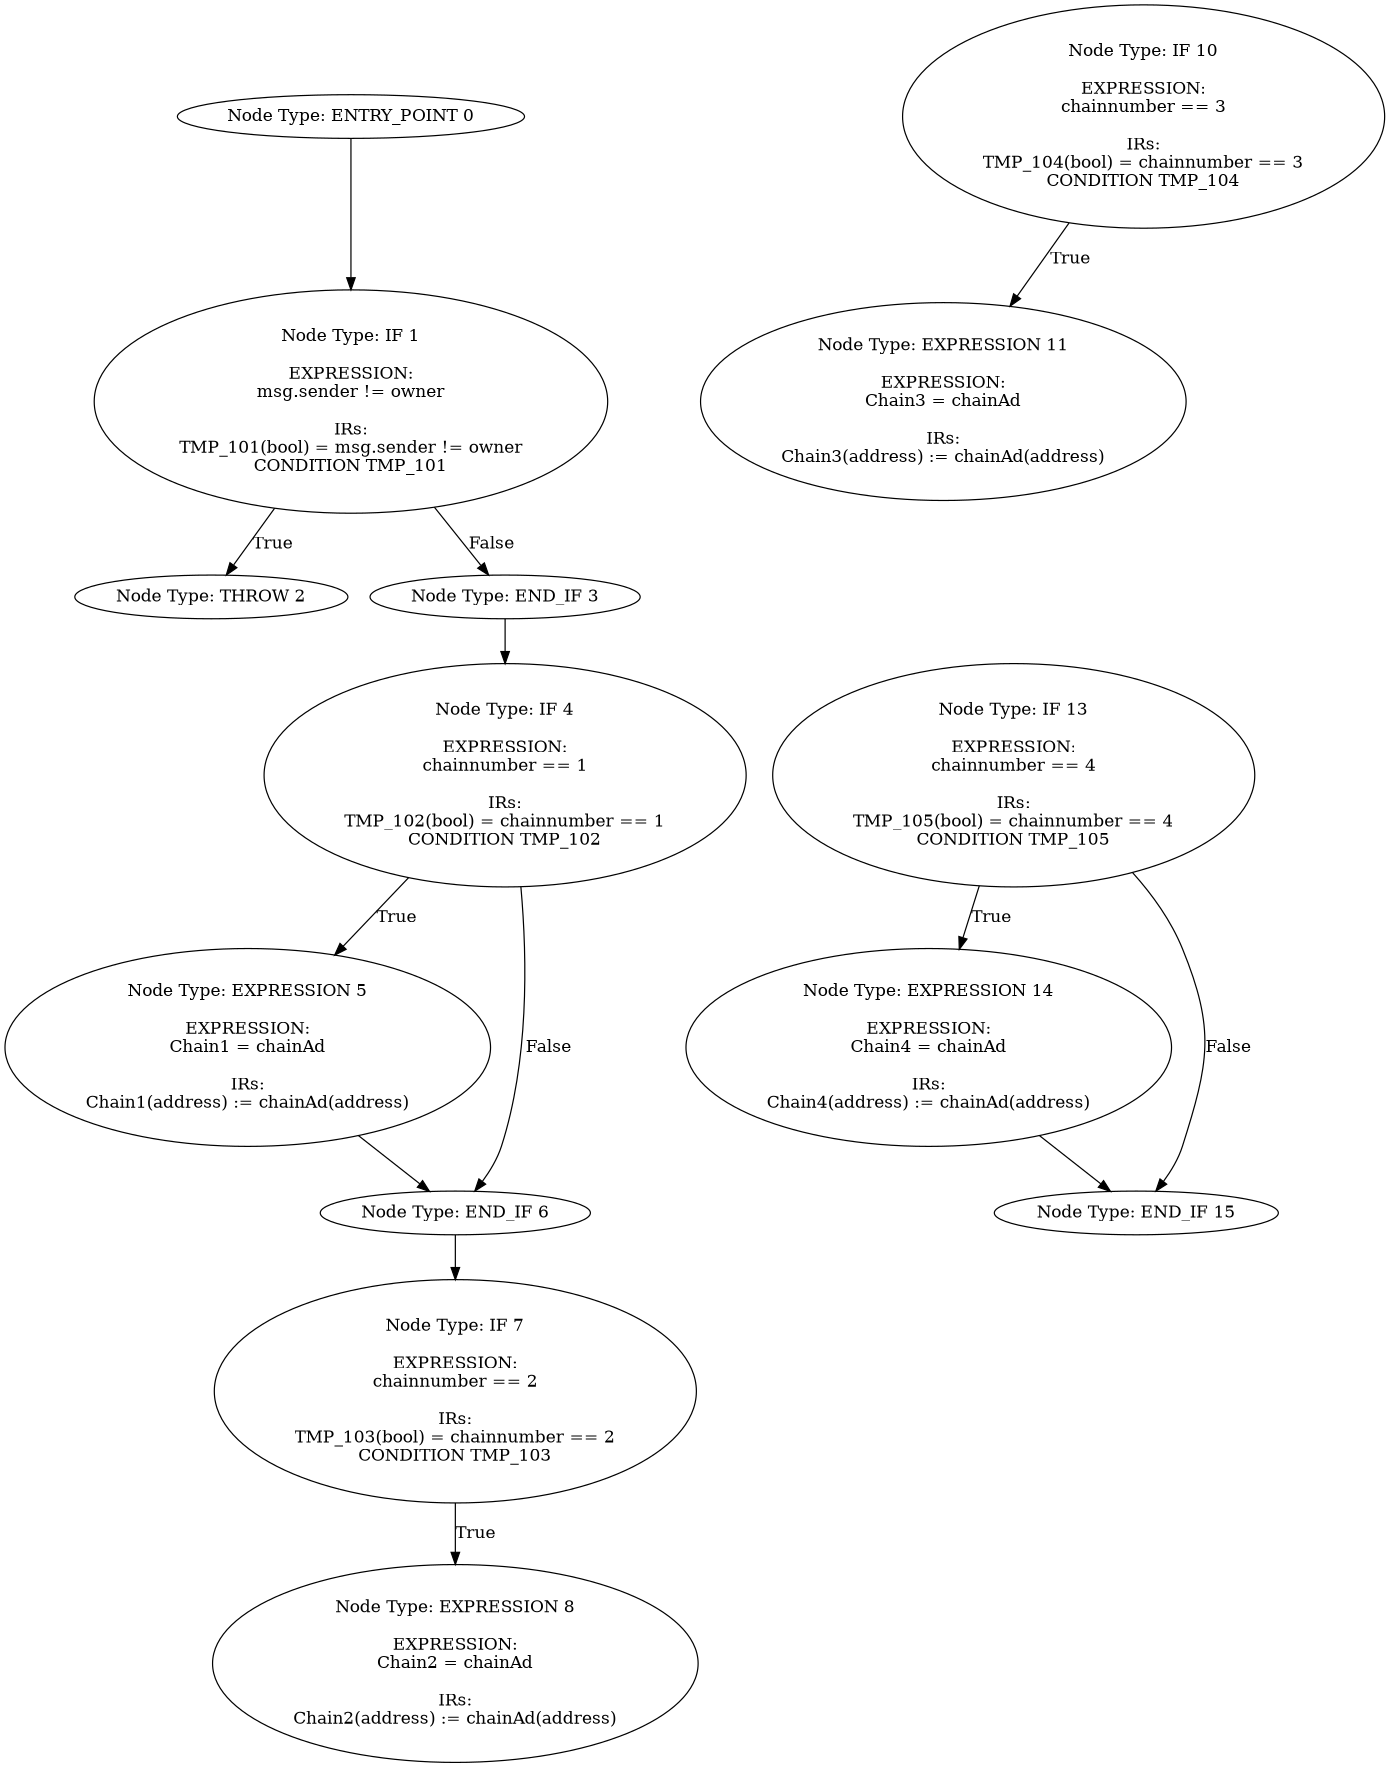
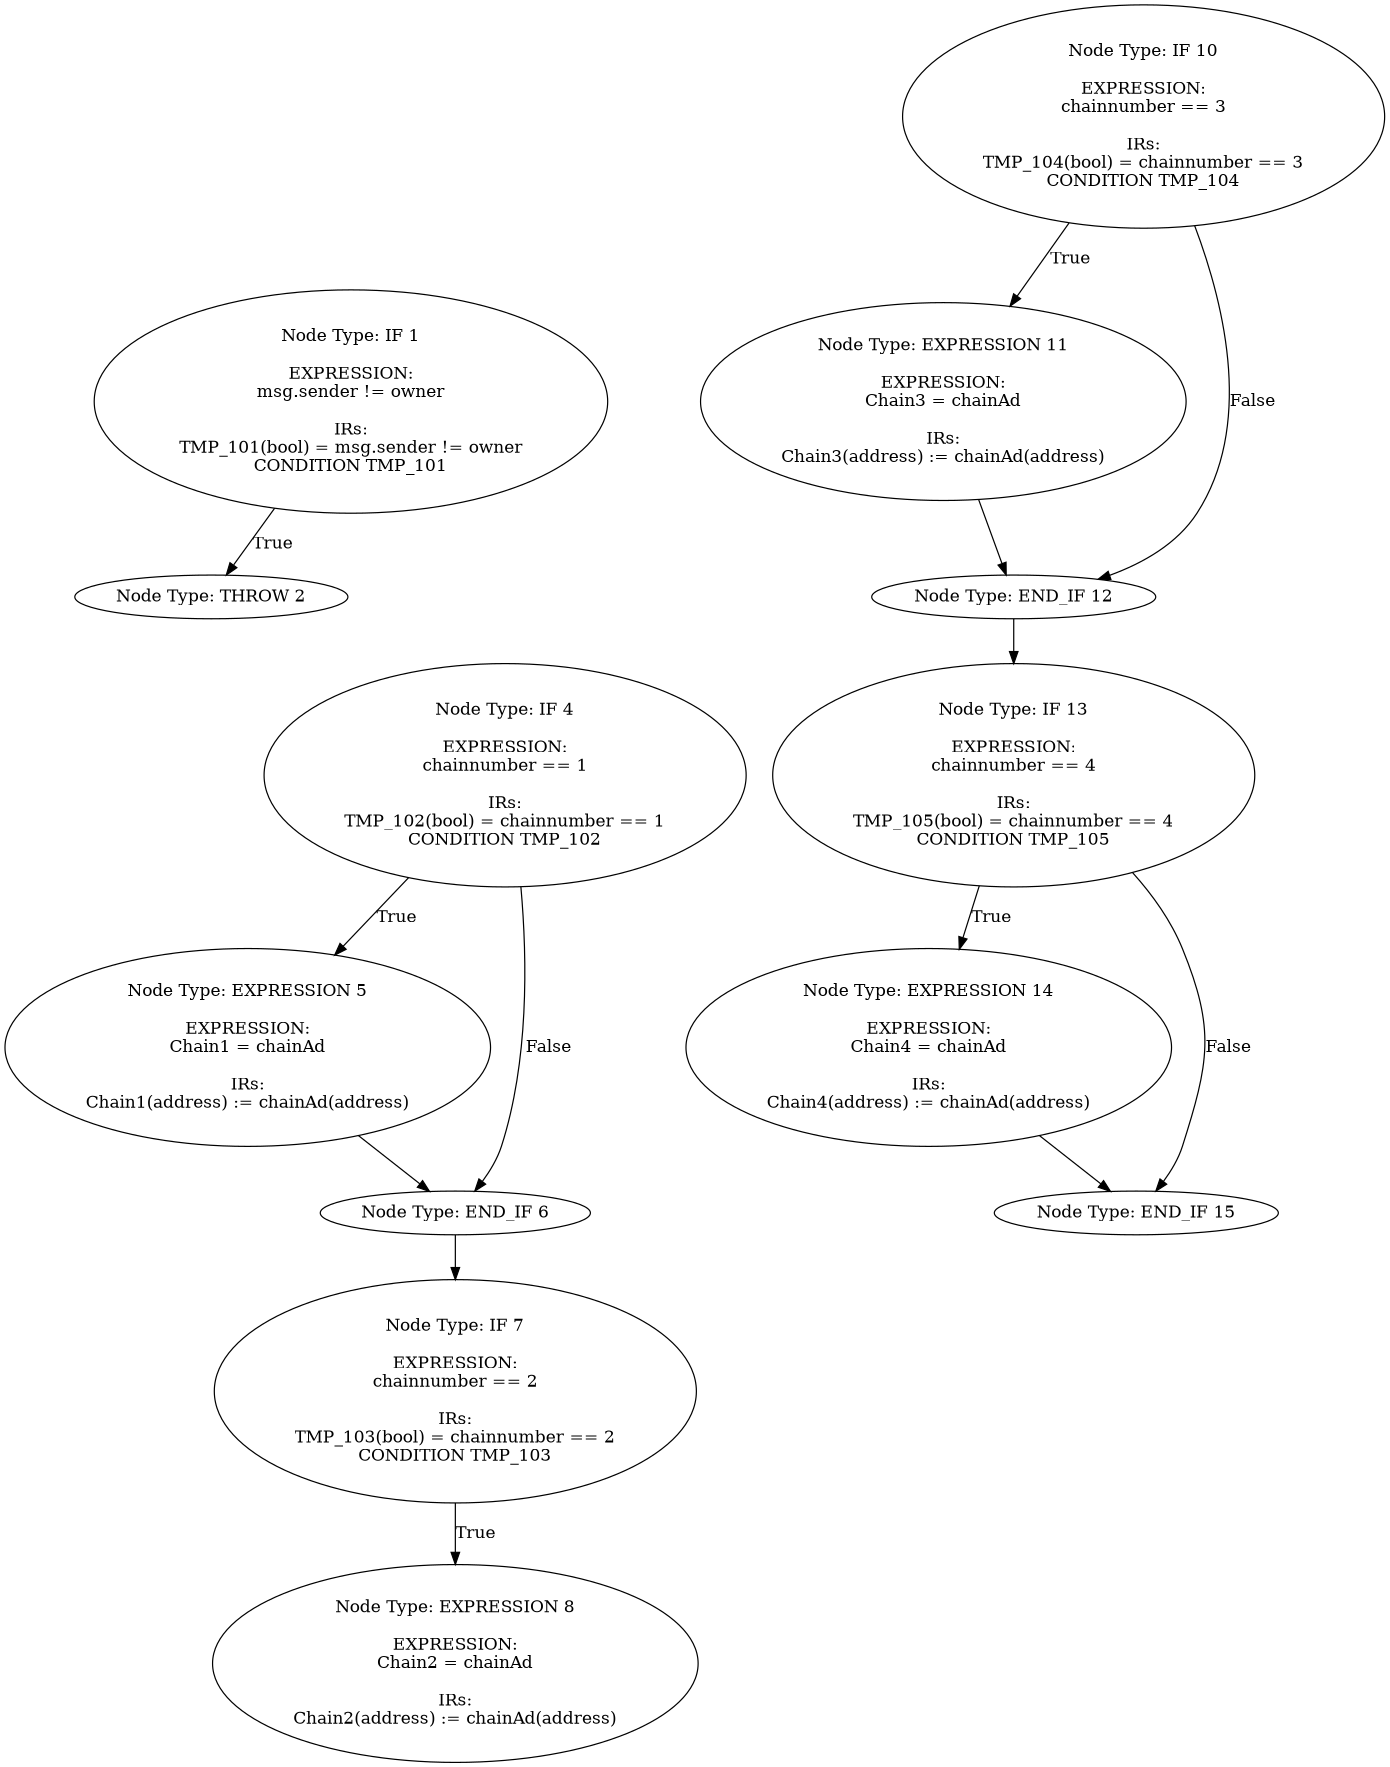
node "Node Type: ENTRY_POINT 0": removed
node "Node Type: END_IF 3": removed
node "Node Type: END_IF 12": added
